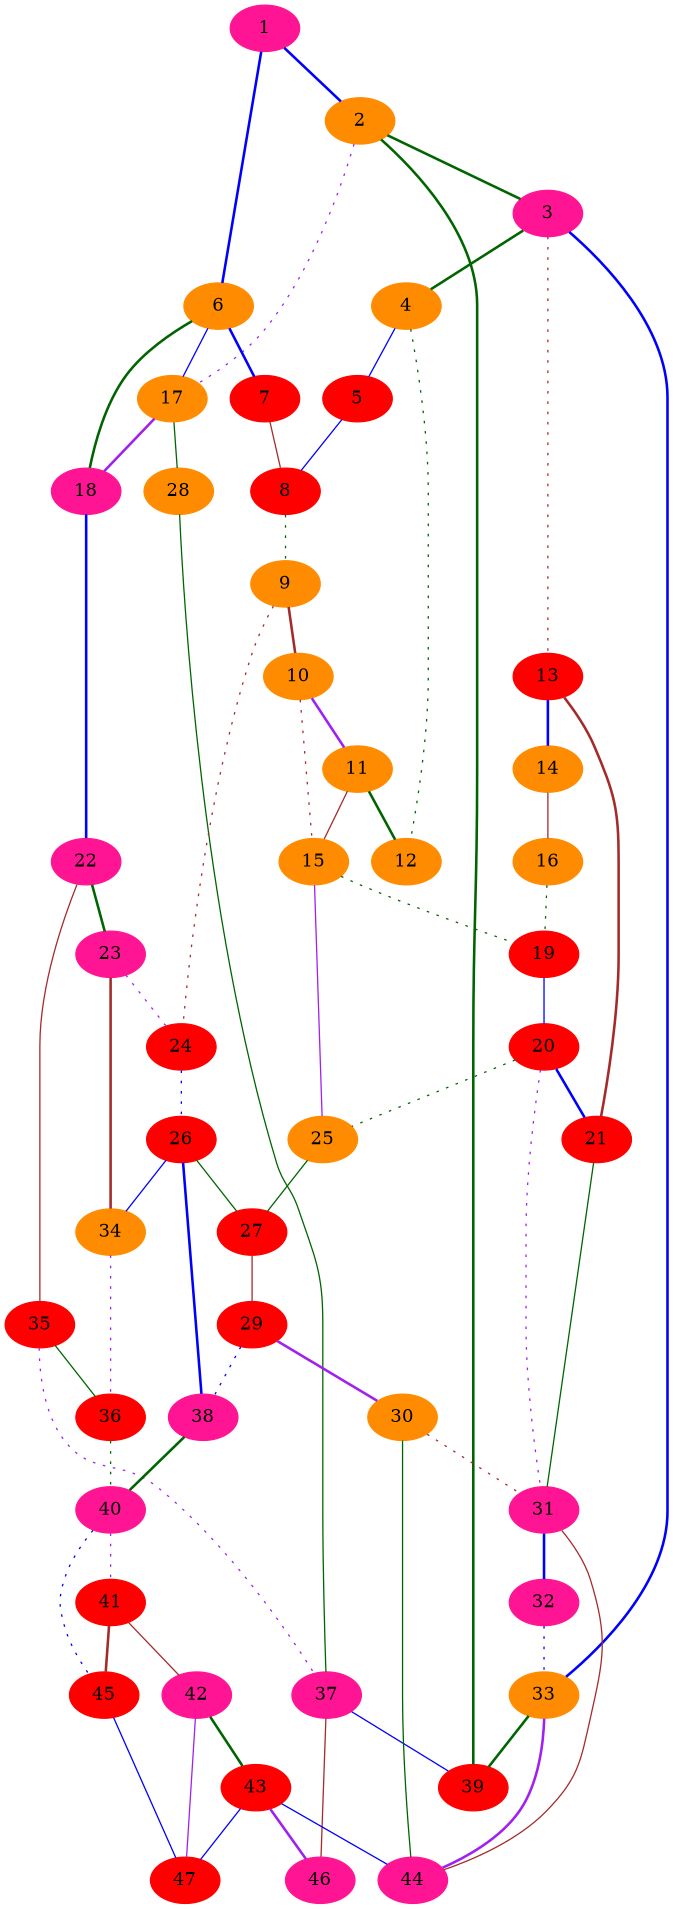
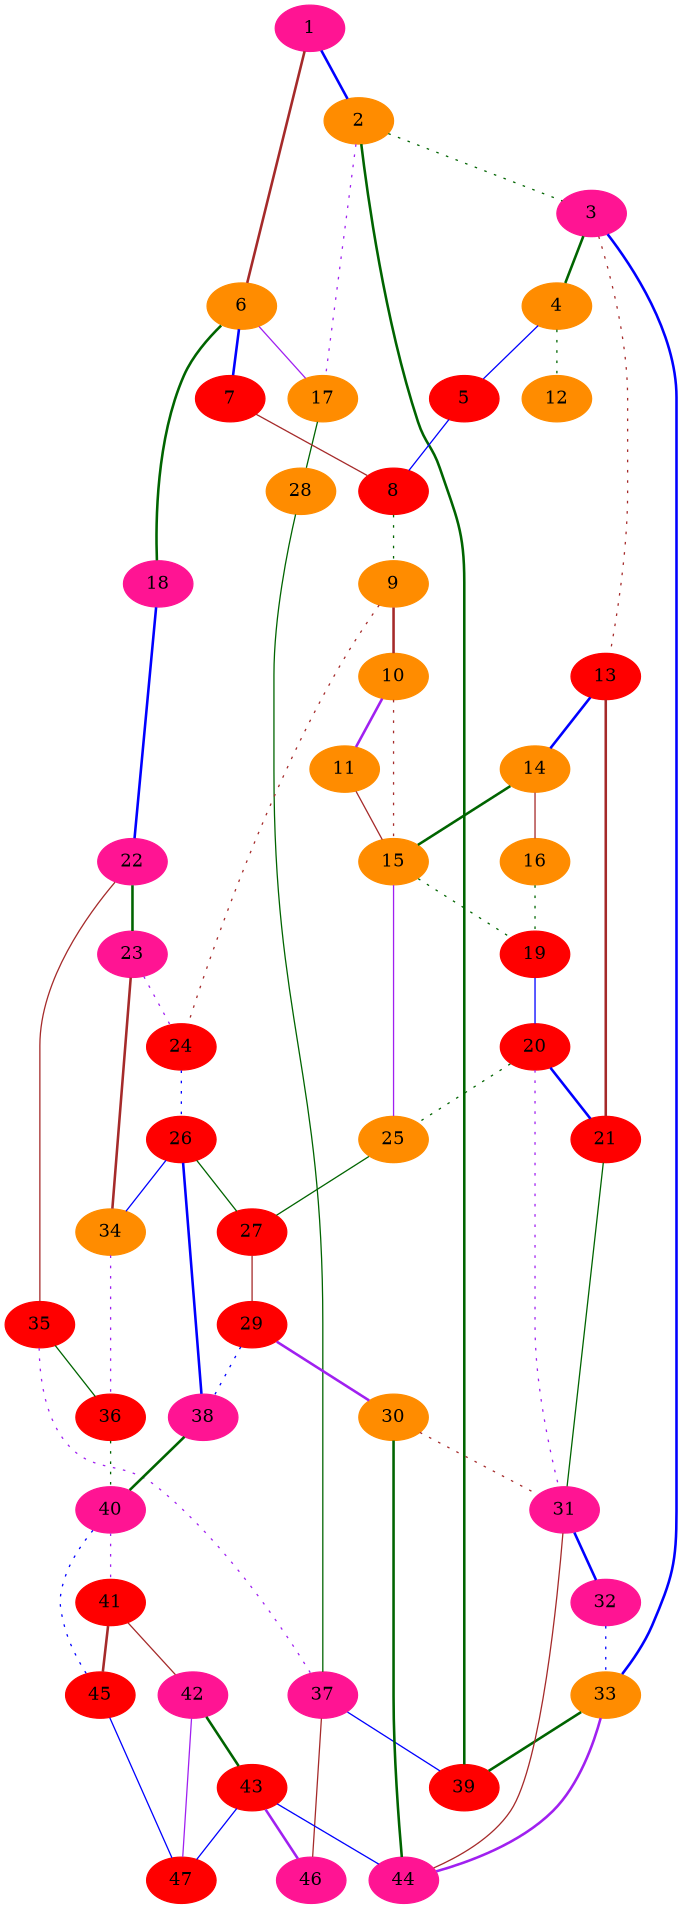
edge "1" -- "6": color blue -> brown
edge "2" -- "3": style bold -> dotted
edge "6" -- "17": color blue -> purple
edge "17" -- "18": removed
edge "14" -- "15": added
edge "11" -- "12": removed
edge "30" -- "44": style solid -> bold
